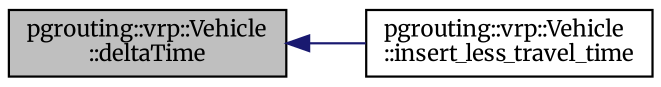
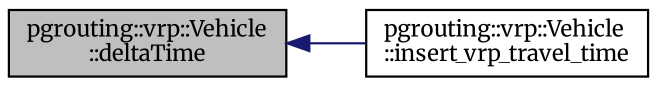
node "pgrouting::vrp::Vehicle ::insert_less_travel_time": label "pgrouting::vrp::Vehicle ::insert_less_travel_time" -> "pgrouting::vrp::Vehicle ::insert_vrp_travel_time"
